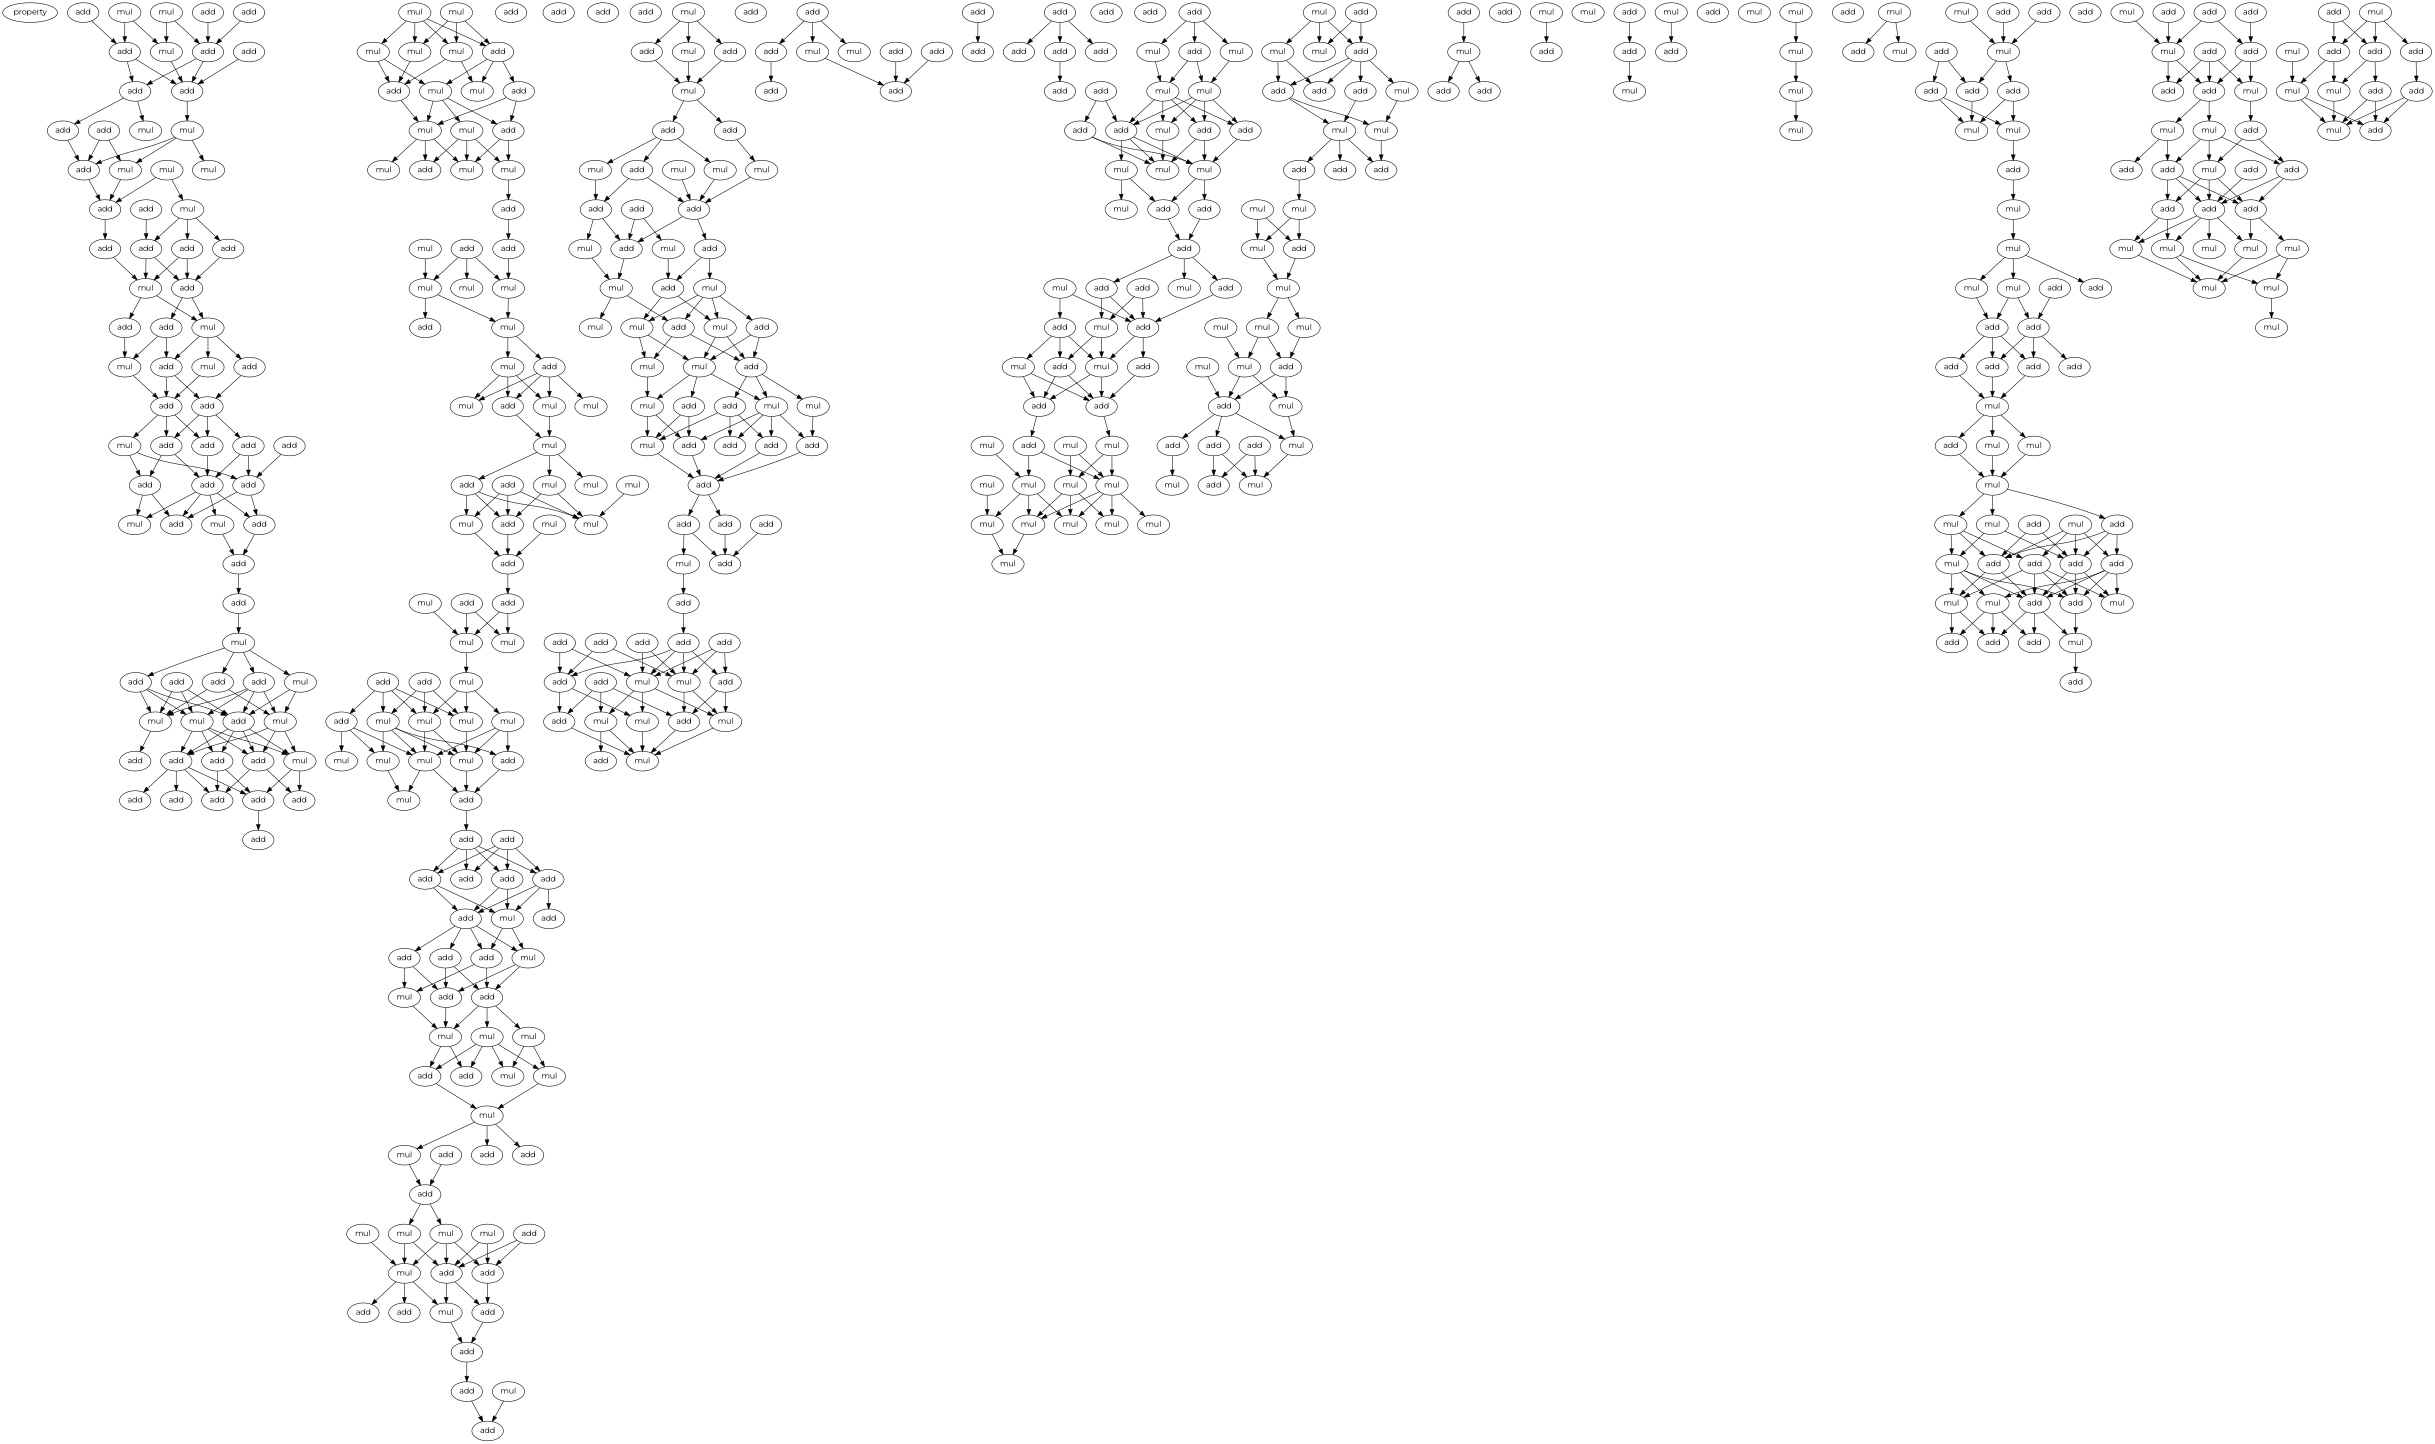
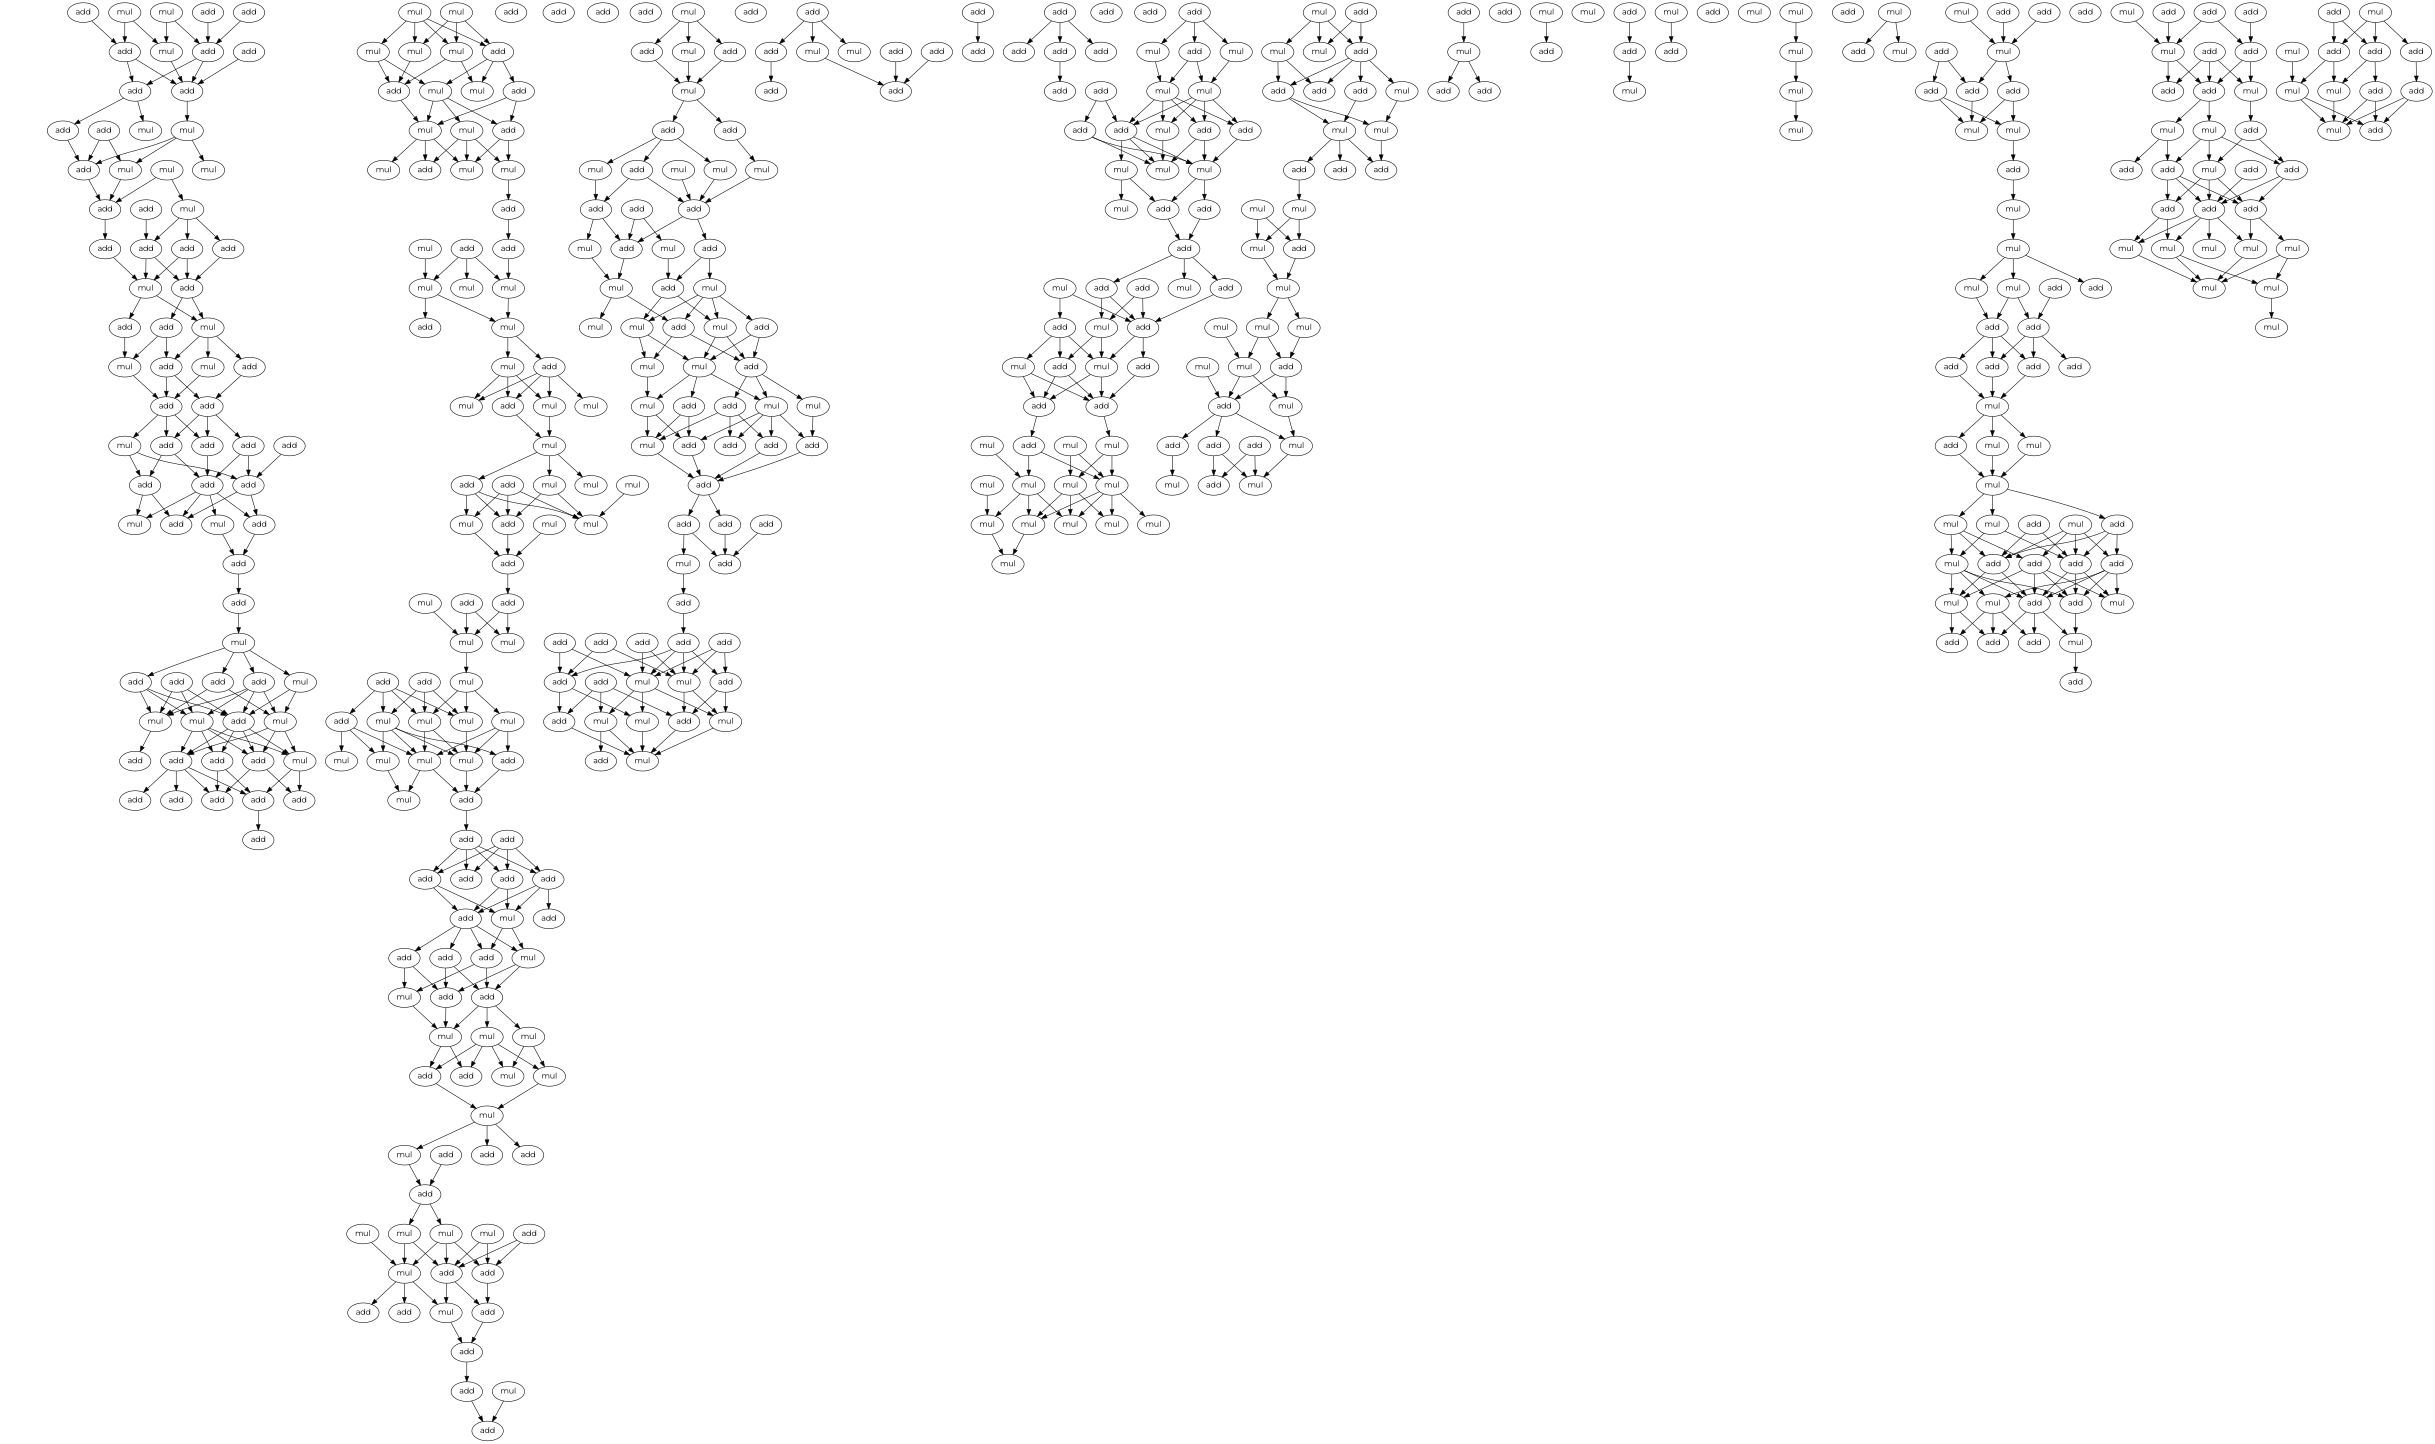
node "property": removed
